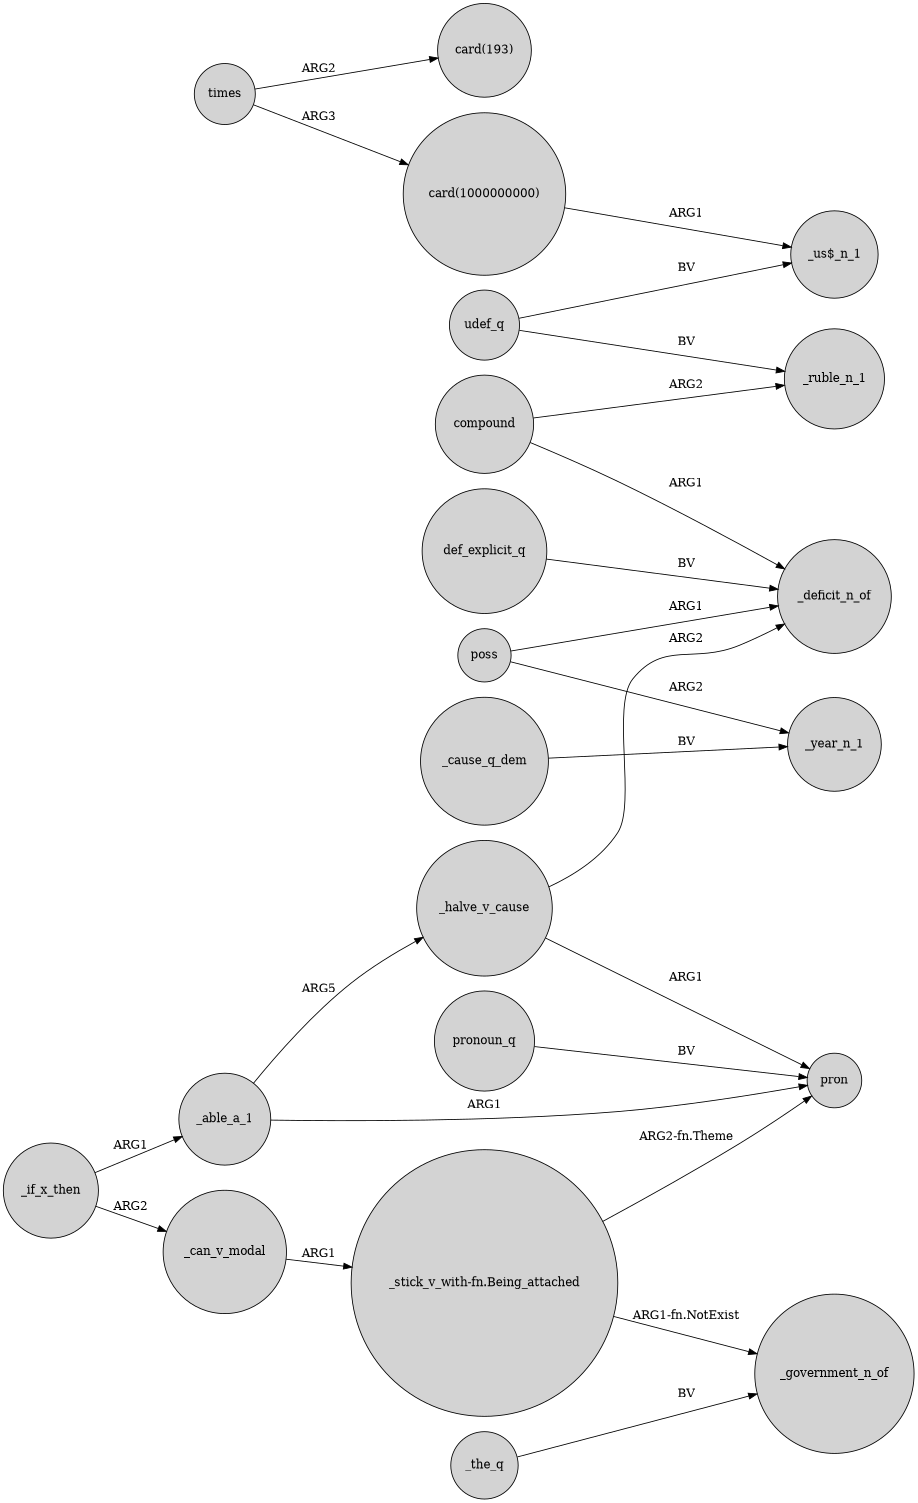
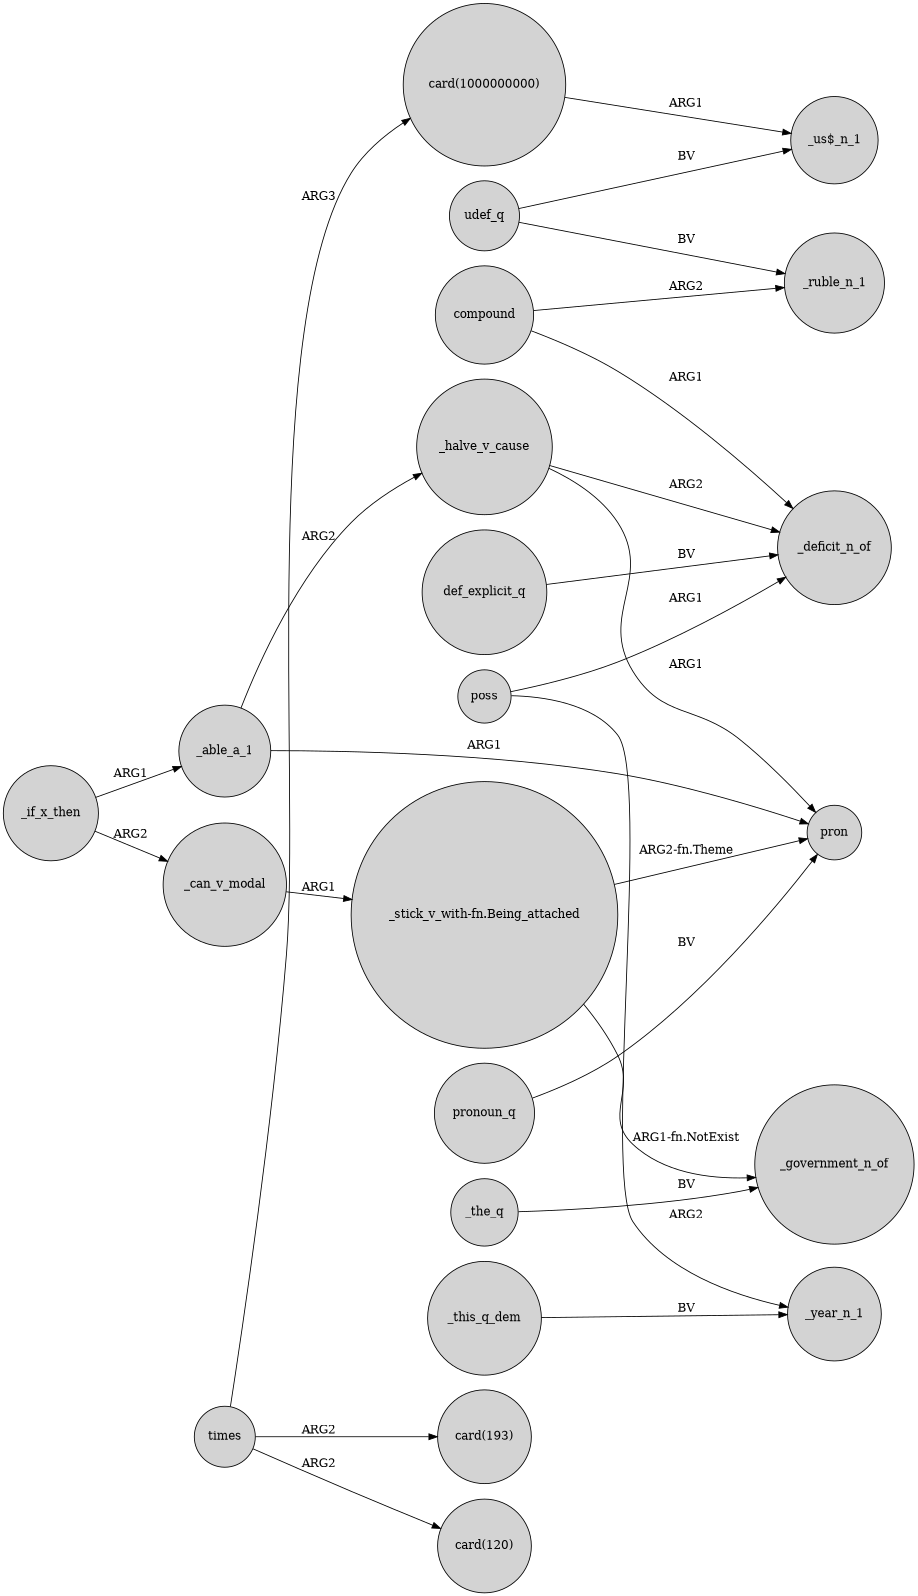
node "_cause_q_dem": label "_cause_q_dem" -> "_this_q_dem"
edge "_able_a_1" -> "_halve_v_cause": label "ARG5" -> "ARG2"
node "card(120)": added
